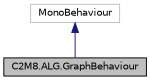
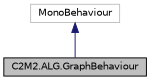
node "C2M8.ALG.GraphBehaviour": label "C2M8.ALG.GraphBehaviour" -> "C2M2.ALG.GraphBehaviour"
